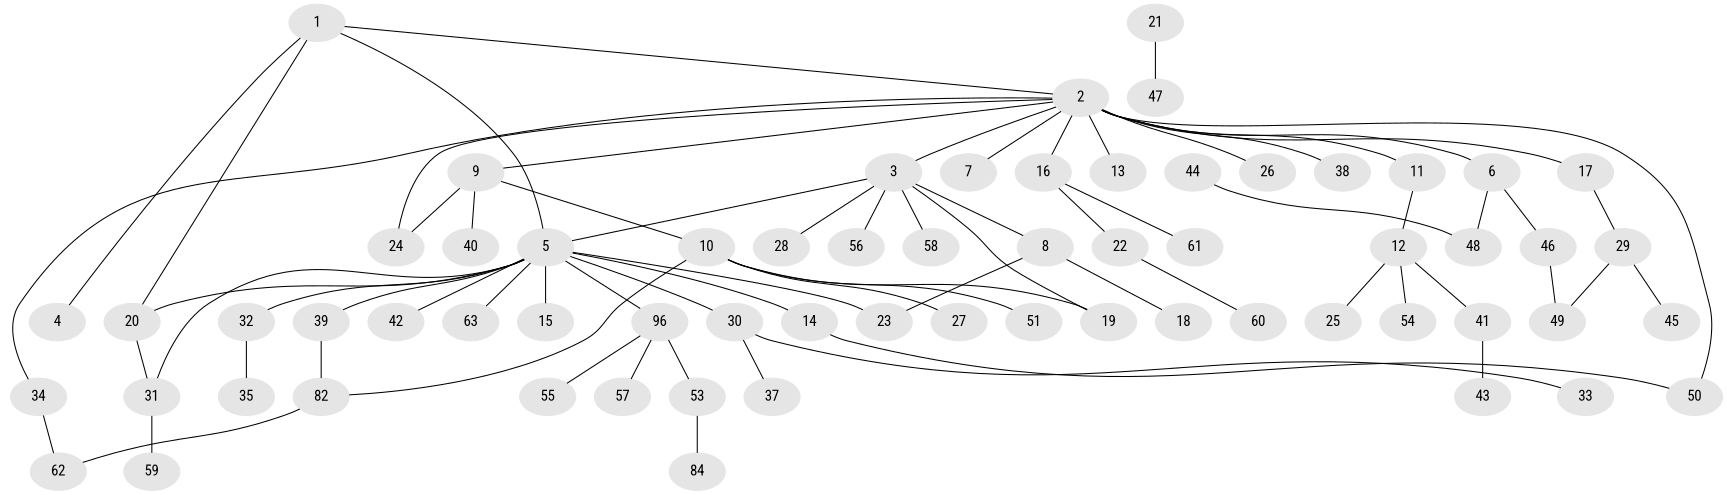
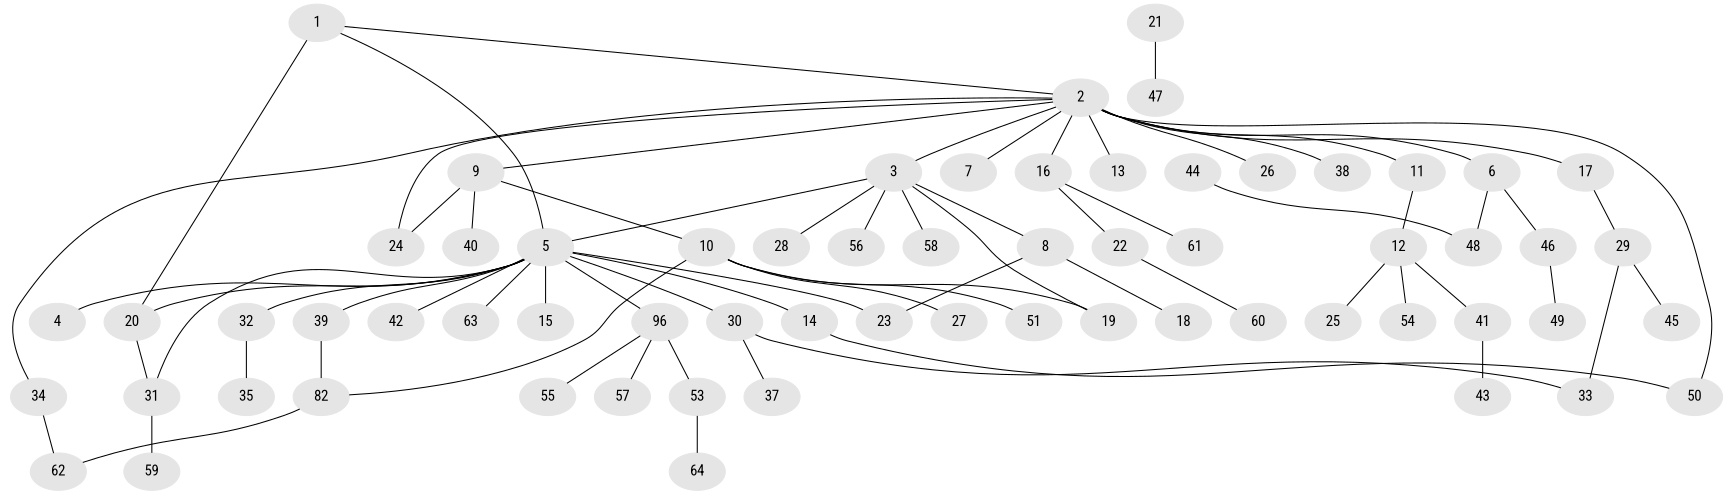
edge "1" -- "4": now "5" -- "4"
edge "29" -- "49": now "29" -- "33"
node "84": label "84" -> "64"
